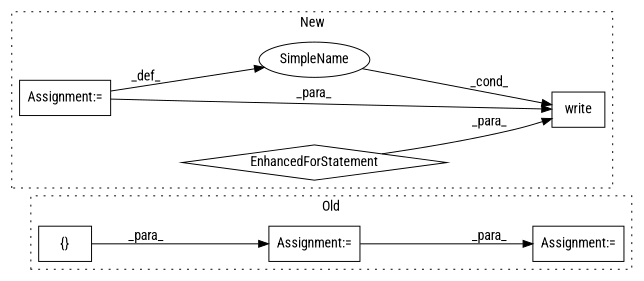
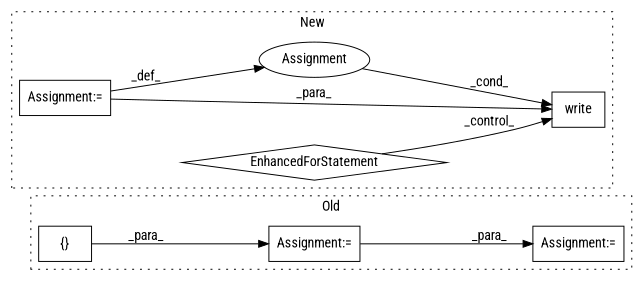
node "SimpleName": label "SimpleName" -> "Assignment"
edge "EnhancedForStatement" -> "write": label "_para_" -> "_control_"
